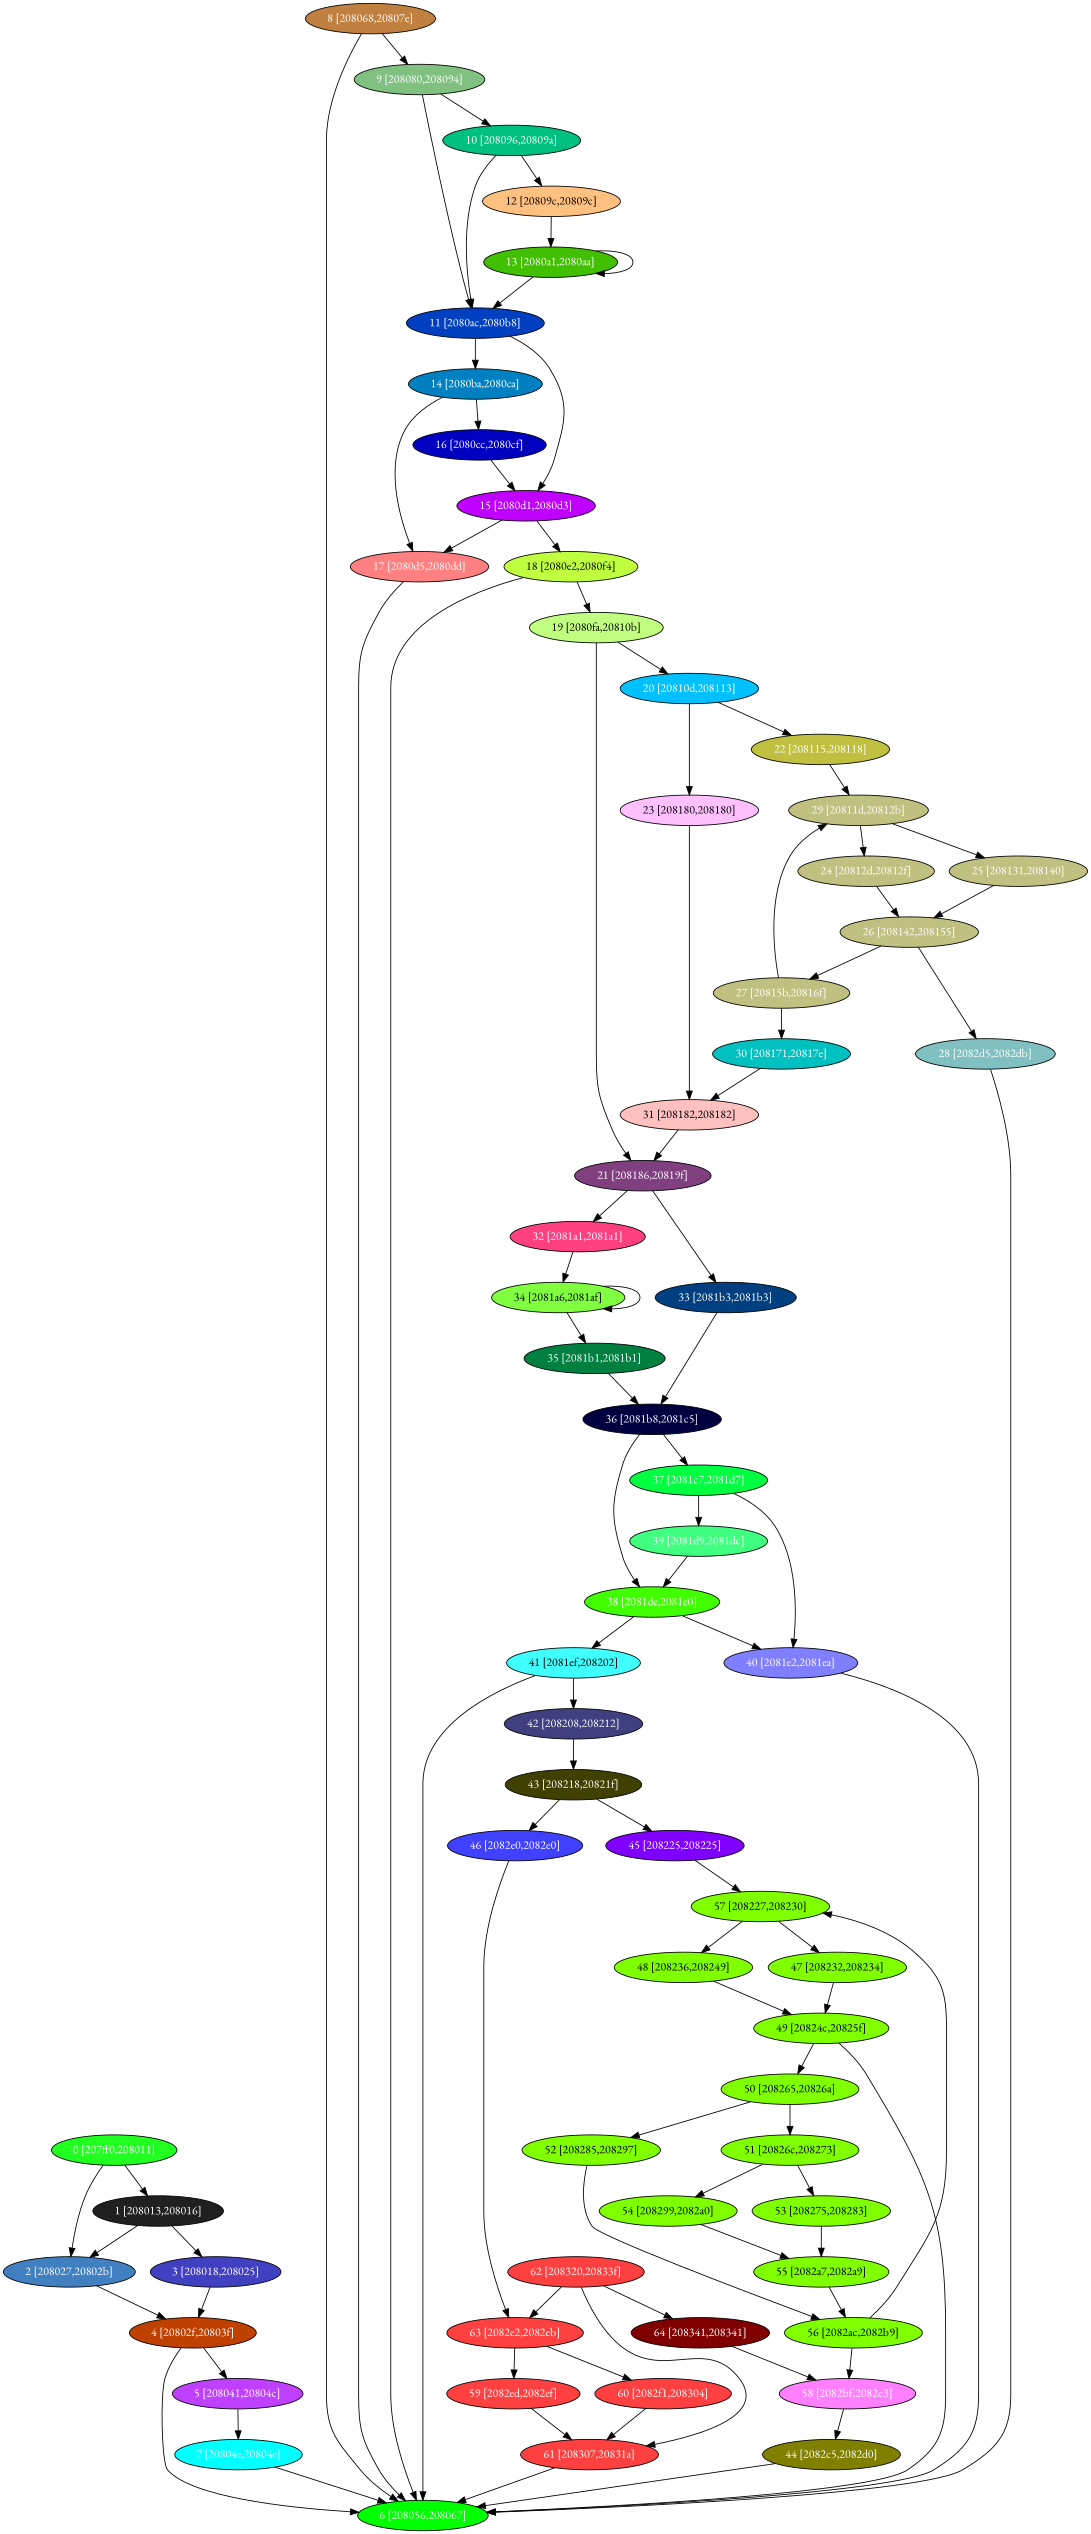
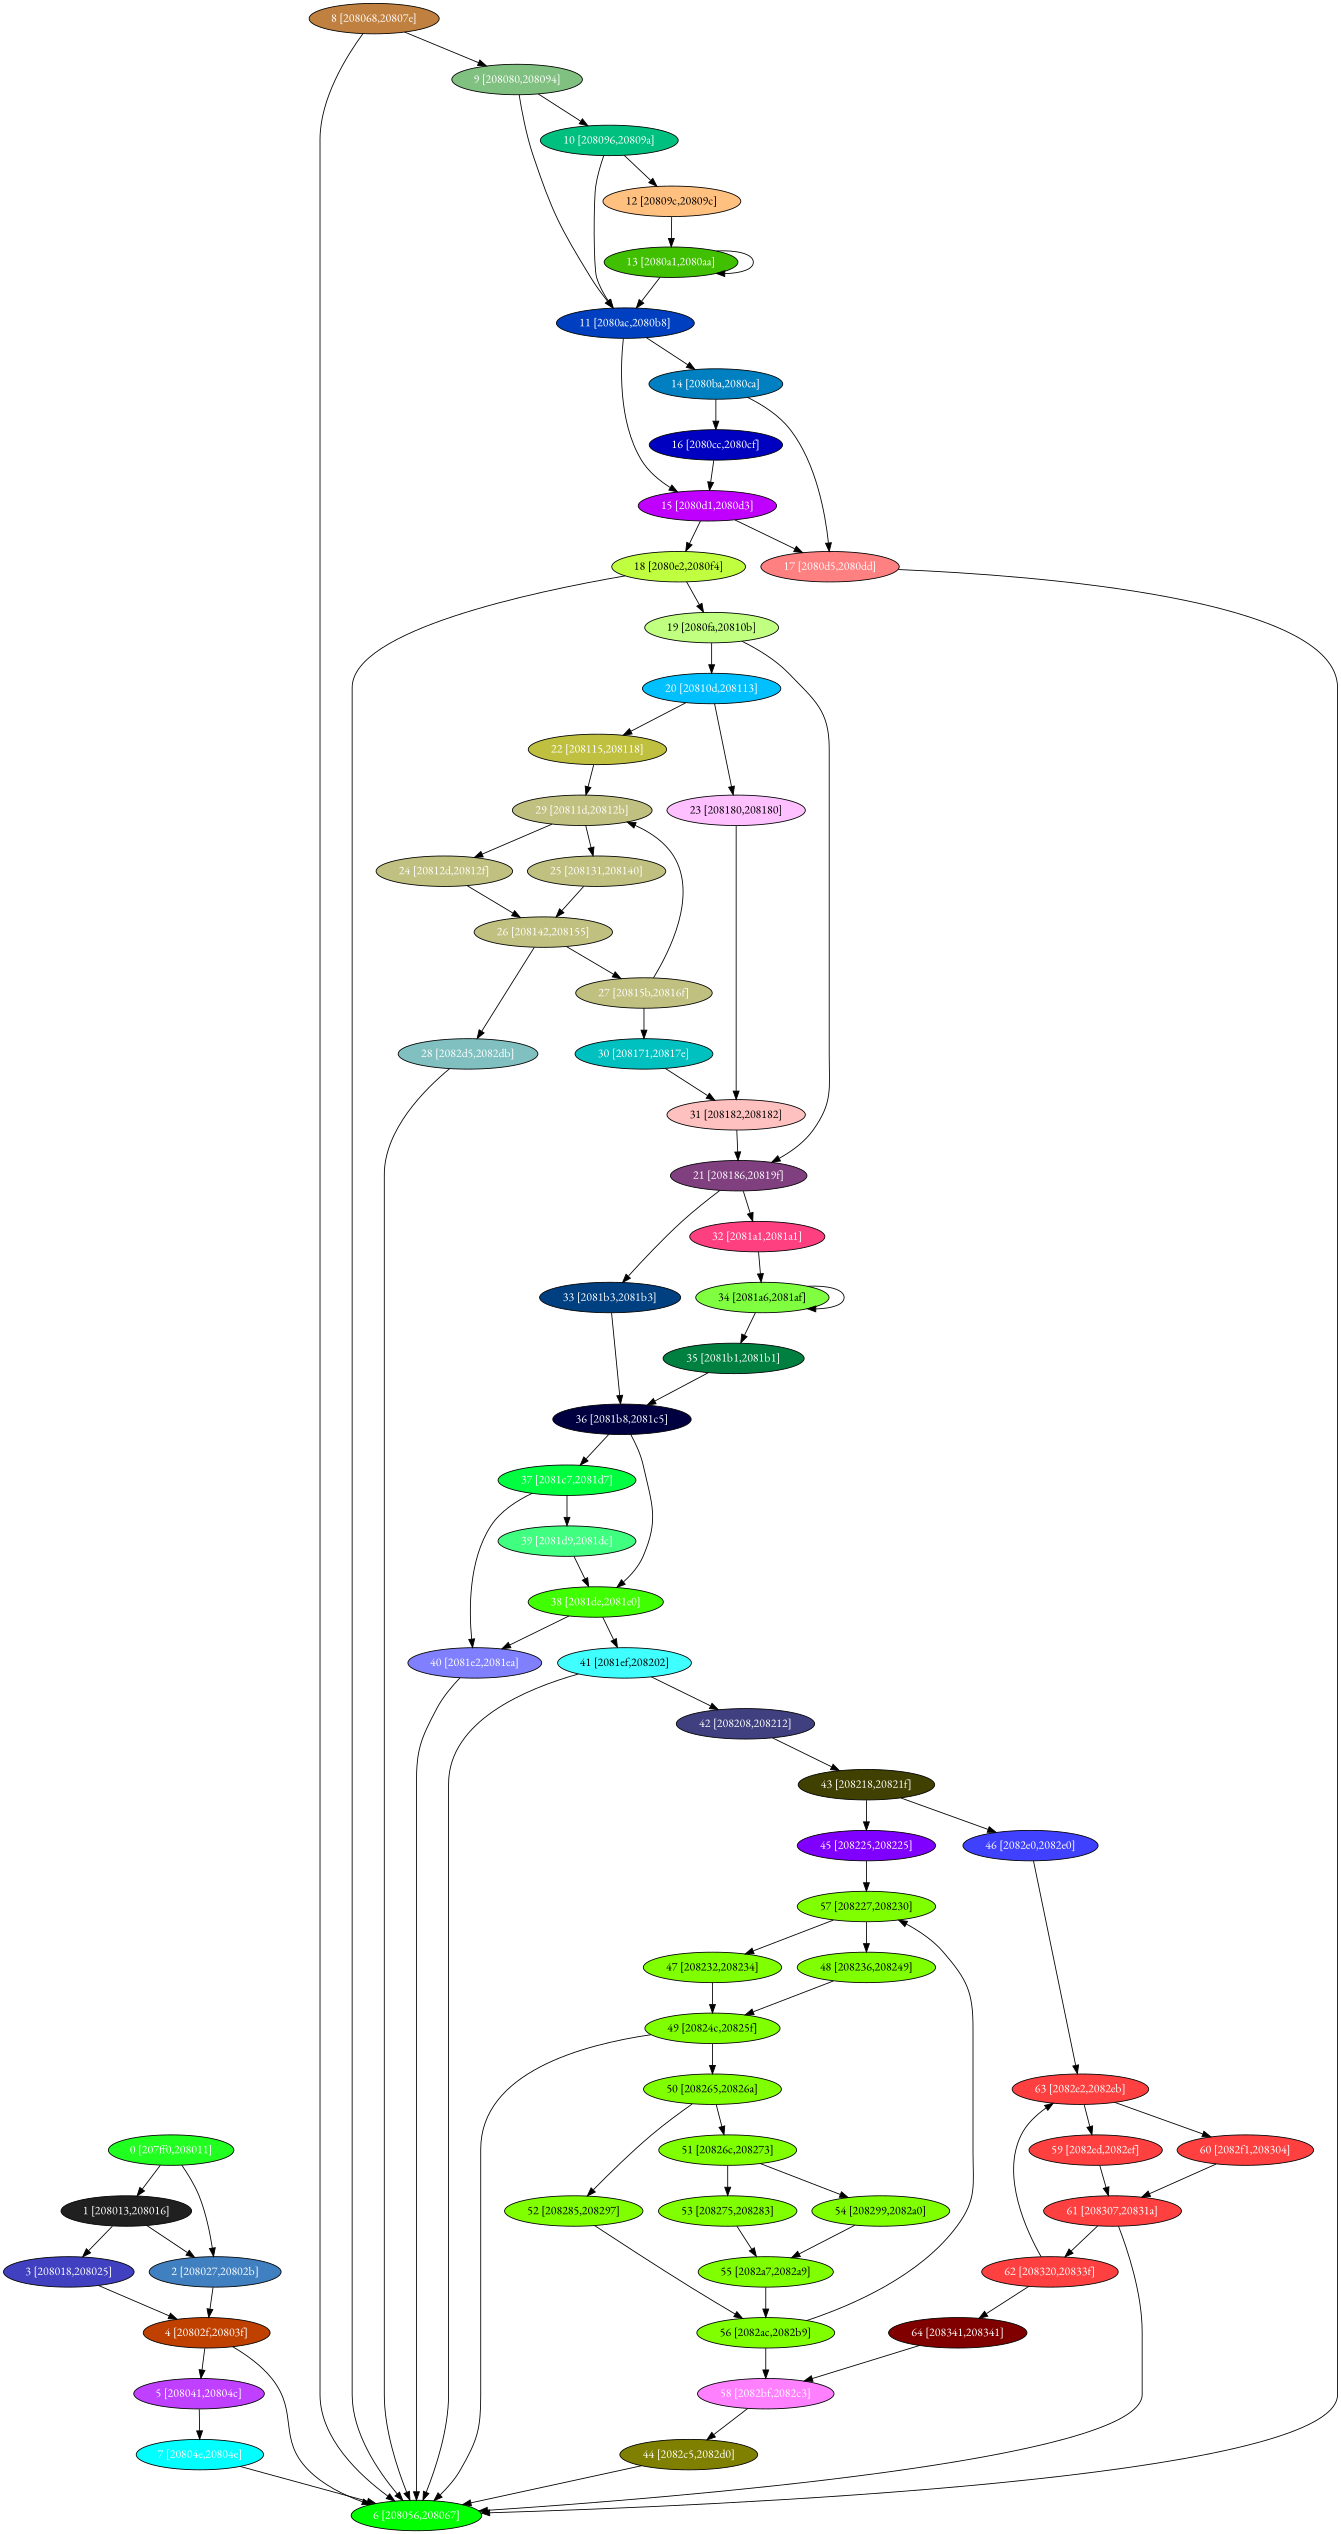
edge "62 [208320,20833f]" -> "61 [208307,20831a]": reversed
